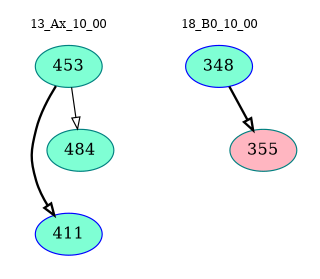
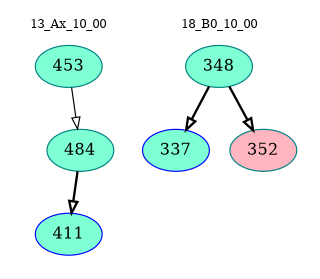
node "348": color blue -> teal
edge "453" -> "411": now "484" -> "411"
node "337": added
node "355": label "355" -> "352"
